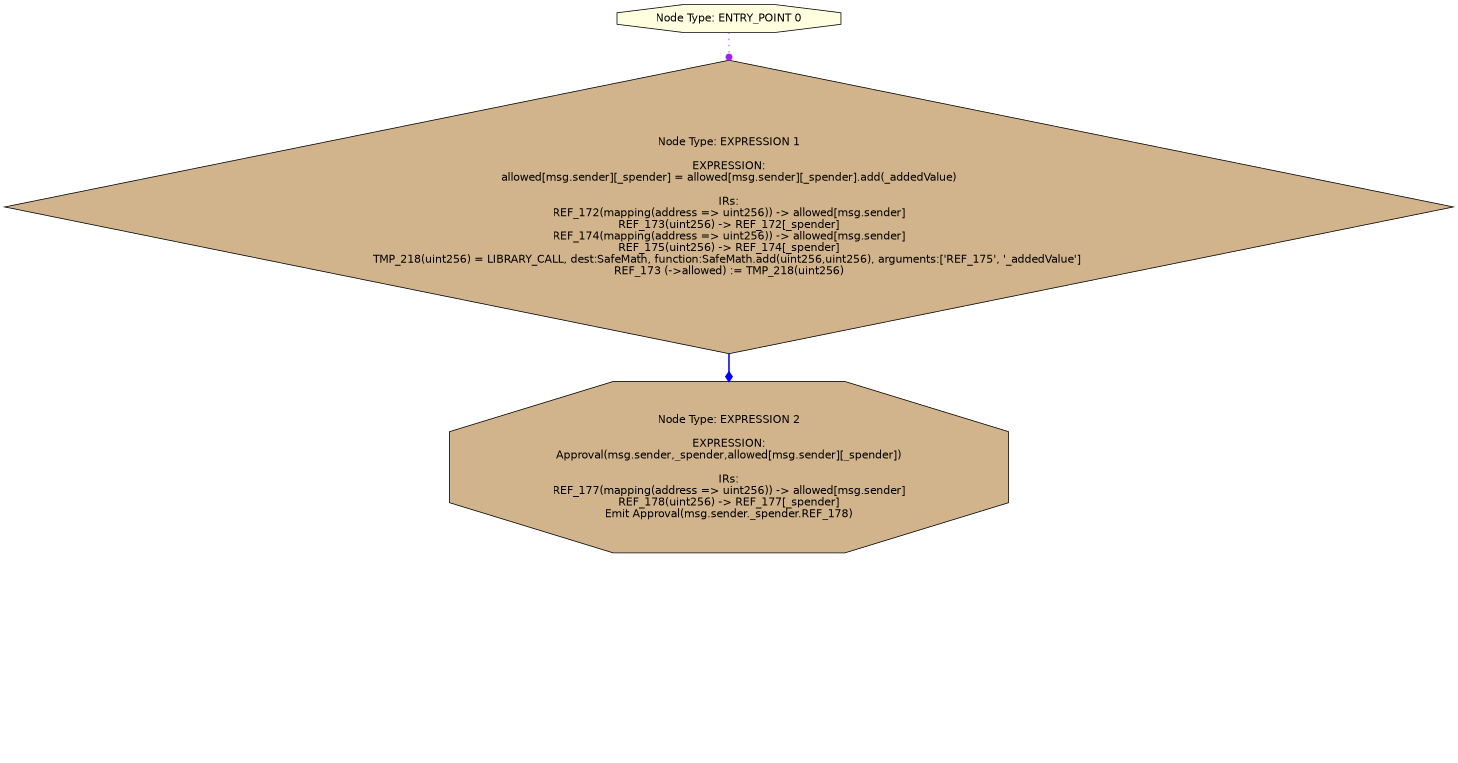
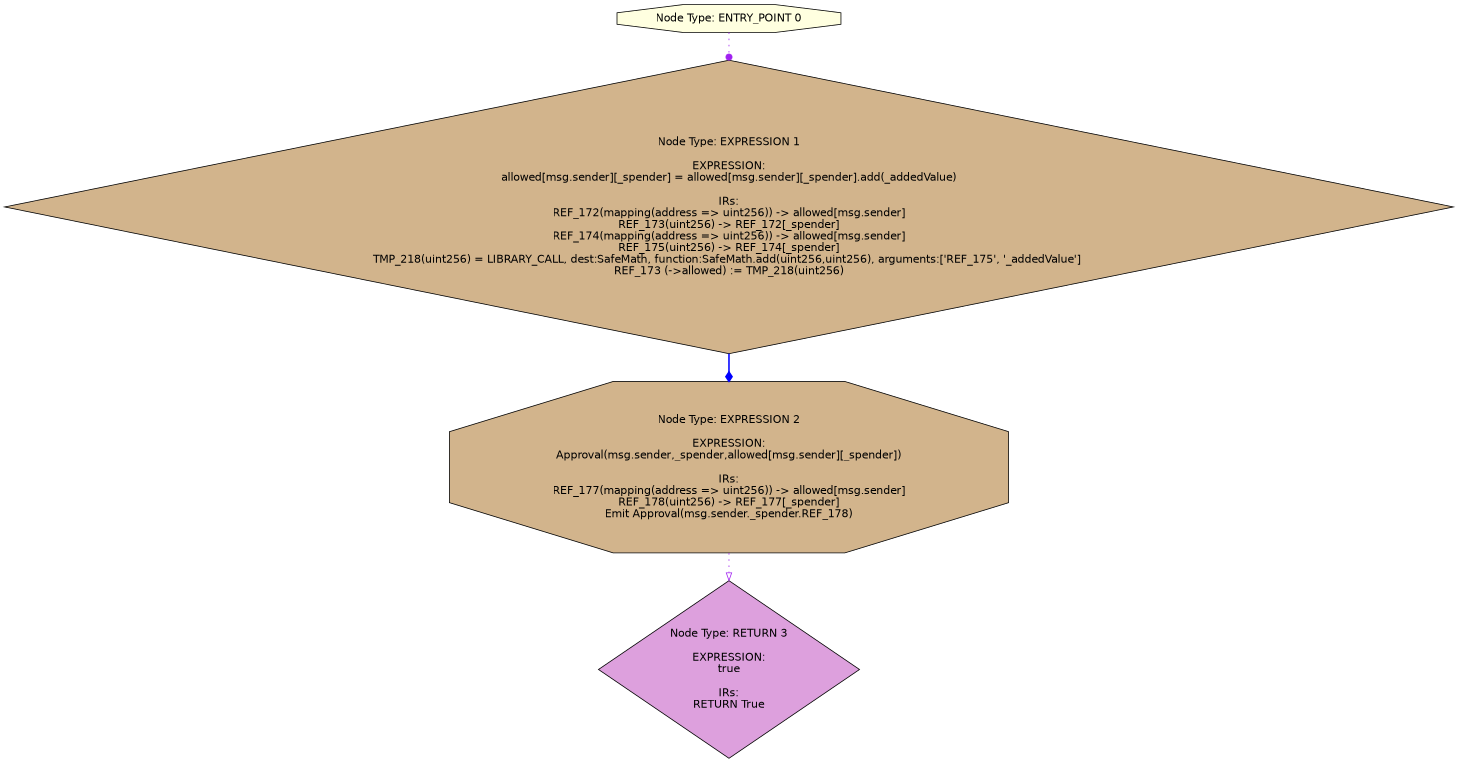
node "Node Type: RETURN 3 EXPRESSION: true IRs: RETURN True": added
